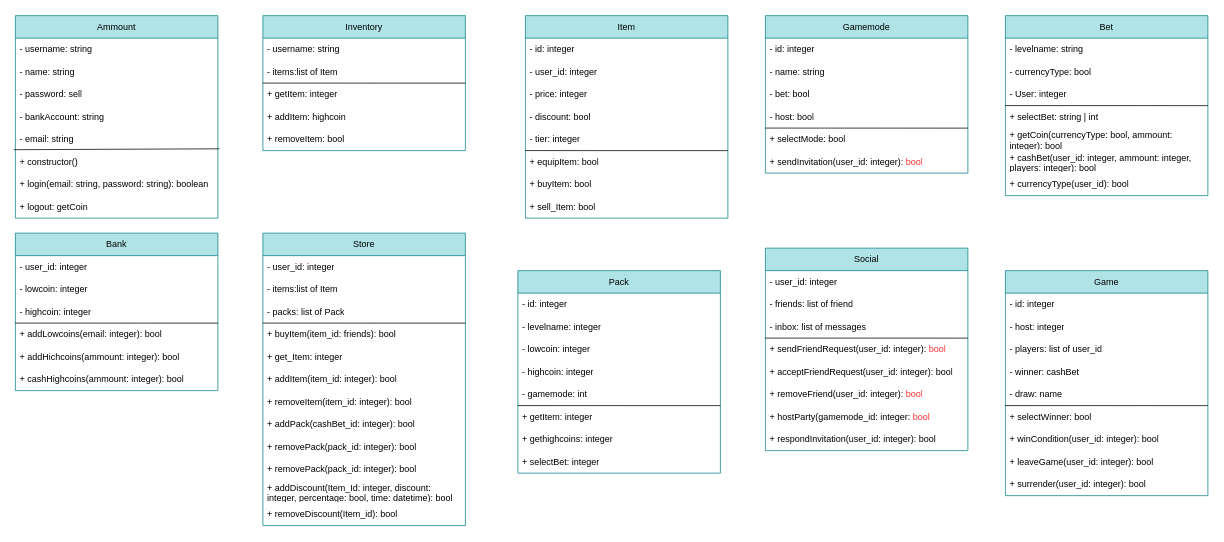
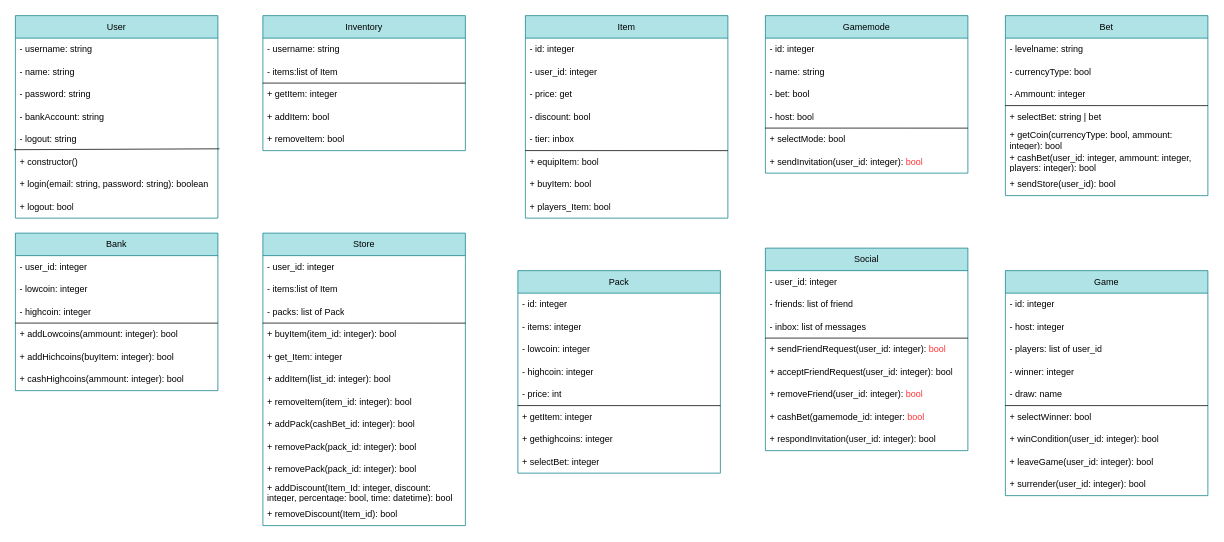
node "Ammount": label "Ammount" -> "User"
node "- password: sell": label "- password: sell" -> "- password: string"
node "- price: integer": label "- price: integer" -> "- price: get"
node "- User: integer": label "- User: integer" -> "- Ammount: integer"
node "+ addItem: highcoin": label "+ addItem: highcoin" -> "+ addItem: bool"
node "+ selectBet: string | int": label "+ selectBet: string | int" -> "+ selectBet: string | bet"
node "- email: string": label "- email: string" -> "- logout: string"
node "- tier: integer": label "- tier: integer" -> "- tier: inbox"
node "+ currencyType(user_id): bool": label "+ currencyType(user_id): bool" -> "+ sendStore(user_id): bool"
node "+ logout: getCoin": label "+ logout: getCoin" -> "+ logout: bool"
node "+ sell_Item: bool": label "+ sell_Item: bool" -> "+ players_Item: bool"
node "- levelname: integer": label "- levelname: integer" -> "- items: integer"
node "+ addLowcoins(email: integer): bool": label "+ addLowcoins(email: integer): bool" -> "+ addLowcoins(ammount: integer): bool"
node "+ buyItem(item_id: friends): bool": label "+ buyItem(item_id: friends): bool" -> "+ buyItem(item_id: integer): bool"
node "+ addHichcoins(ammount: integer): bool": label "+ addHichcoins(ammount: integer): bool" -> "+ addHichcoins(buyItem: integer): bool"
node "- winner: cashBet": label "- winner: cashBet" -> "- winner: integer"
node "+ addItem(item_id: integer): bool": label "+ addItem(item_id: integer): bool" -> "+ addItem(list_id: integer): bool"
node "- gamemode: int": label "- gamemode: int" -> "- price: int"
node "+ hostParty(gamemode_id: integer: bool": label "+ hostParty(gamemode_id: integer: bool" -> "+ cashBet(gamemode_id: integer: bool"
